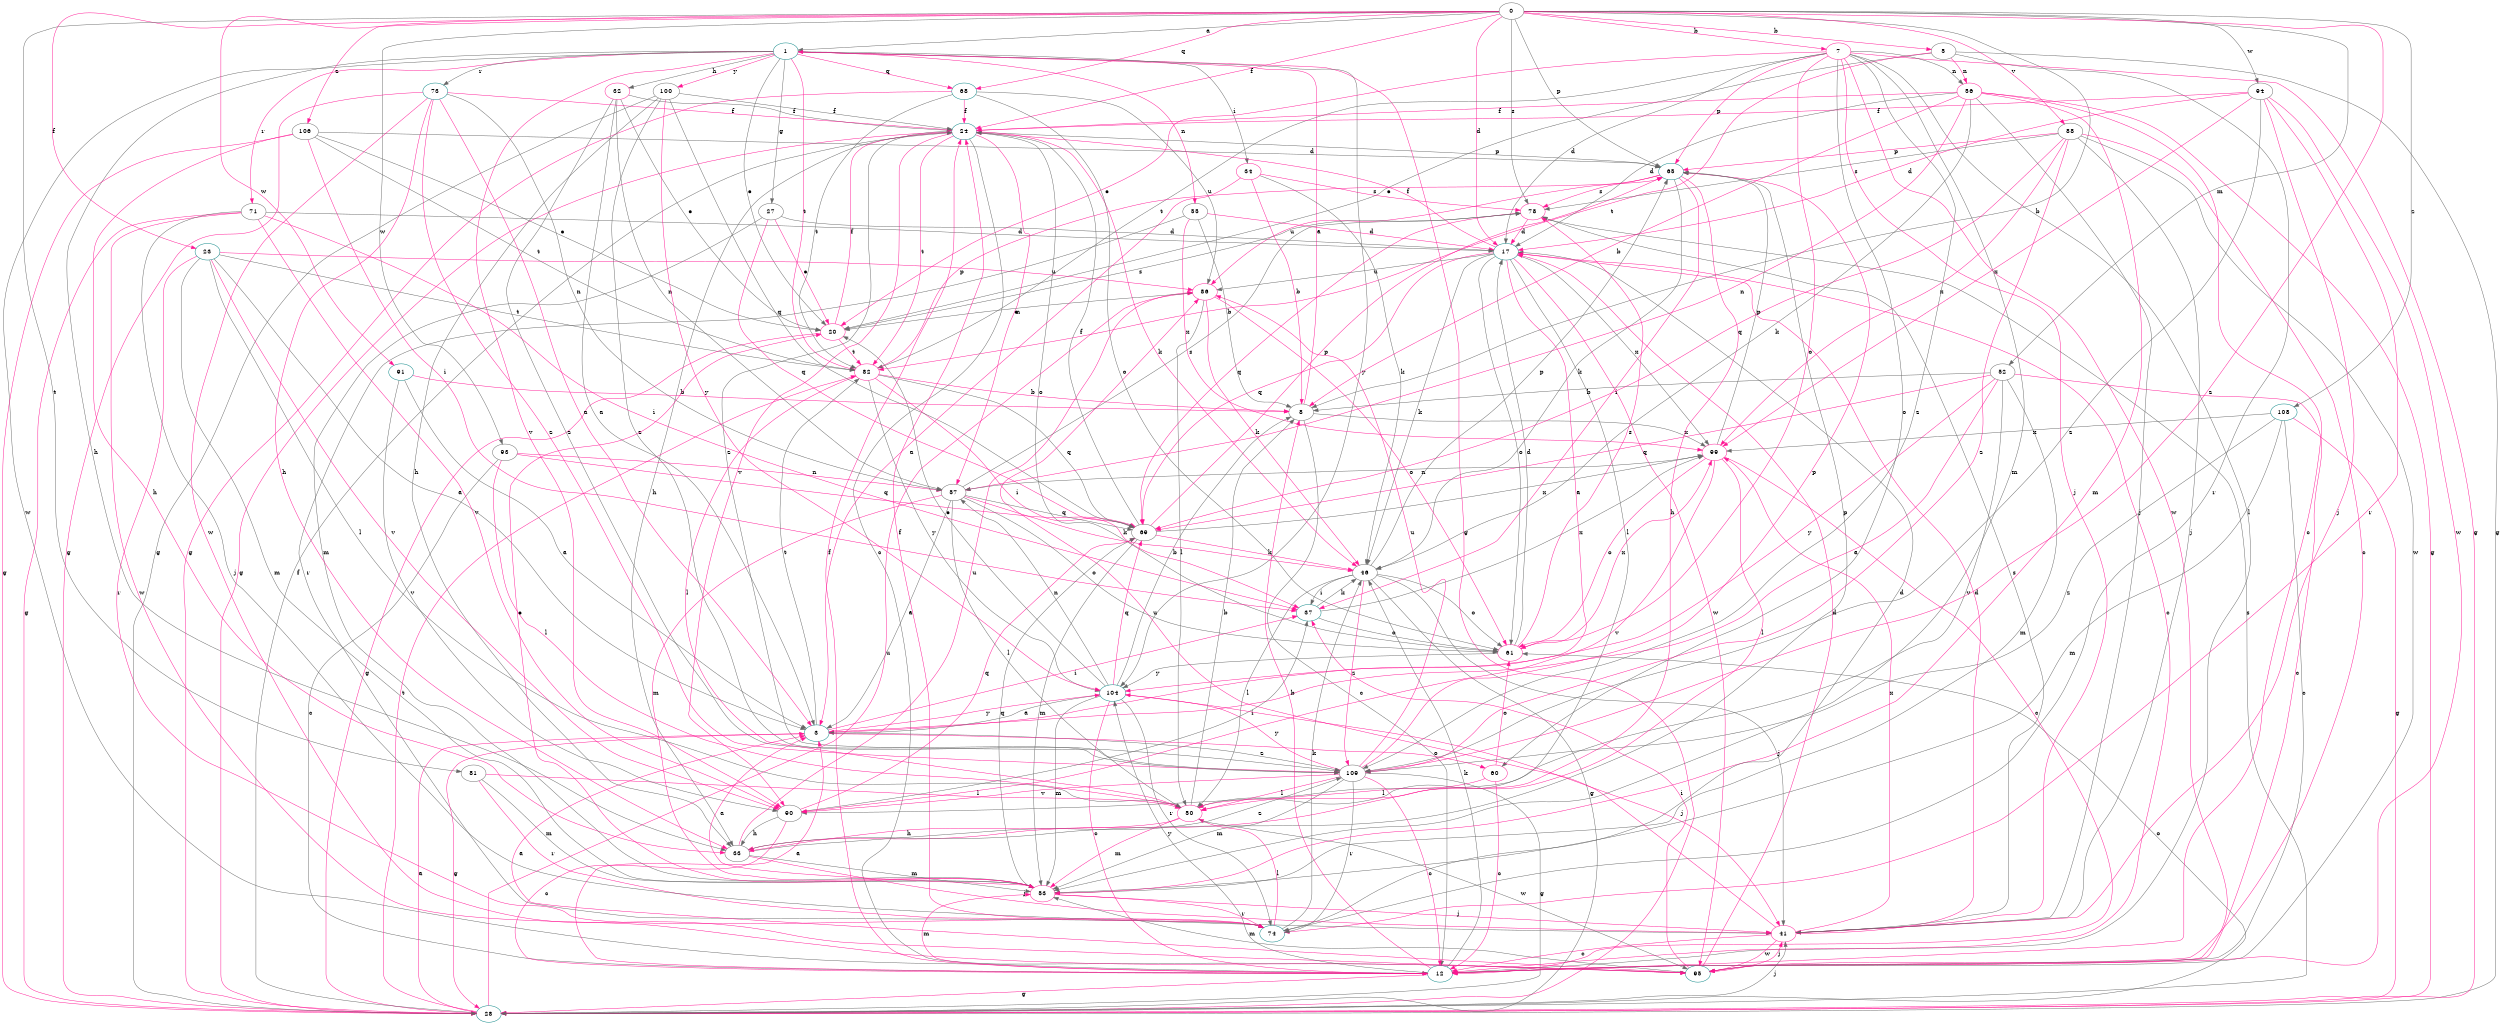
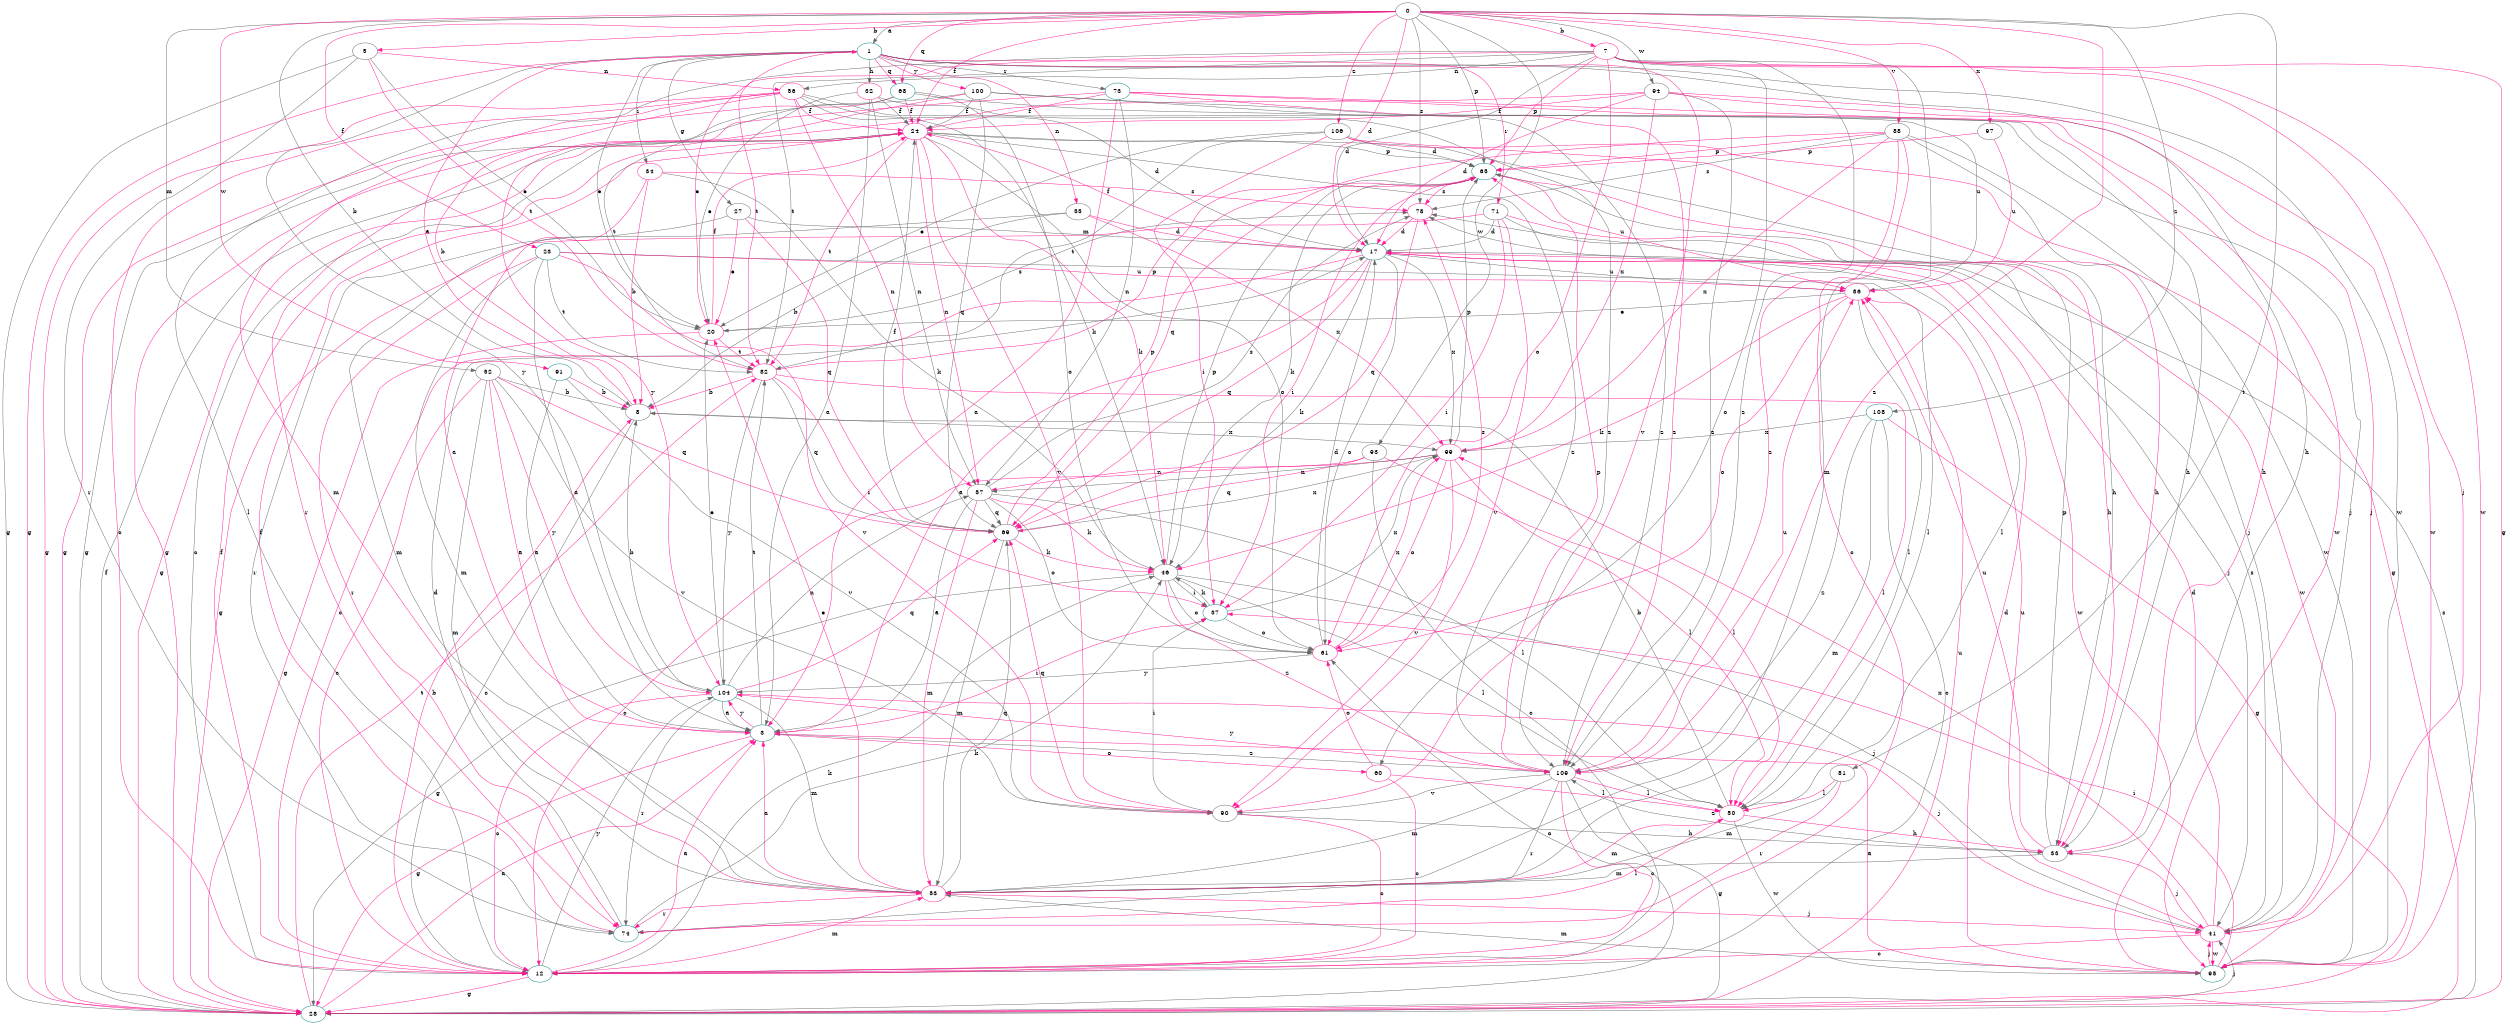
node "24": color teal -> deeppink
node "97": added
edge "27" -> "17": label "d" -> "m"
edge "109" -> "90": color deeppink -> gray40
